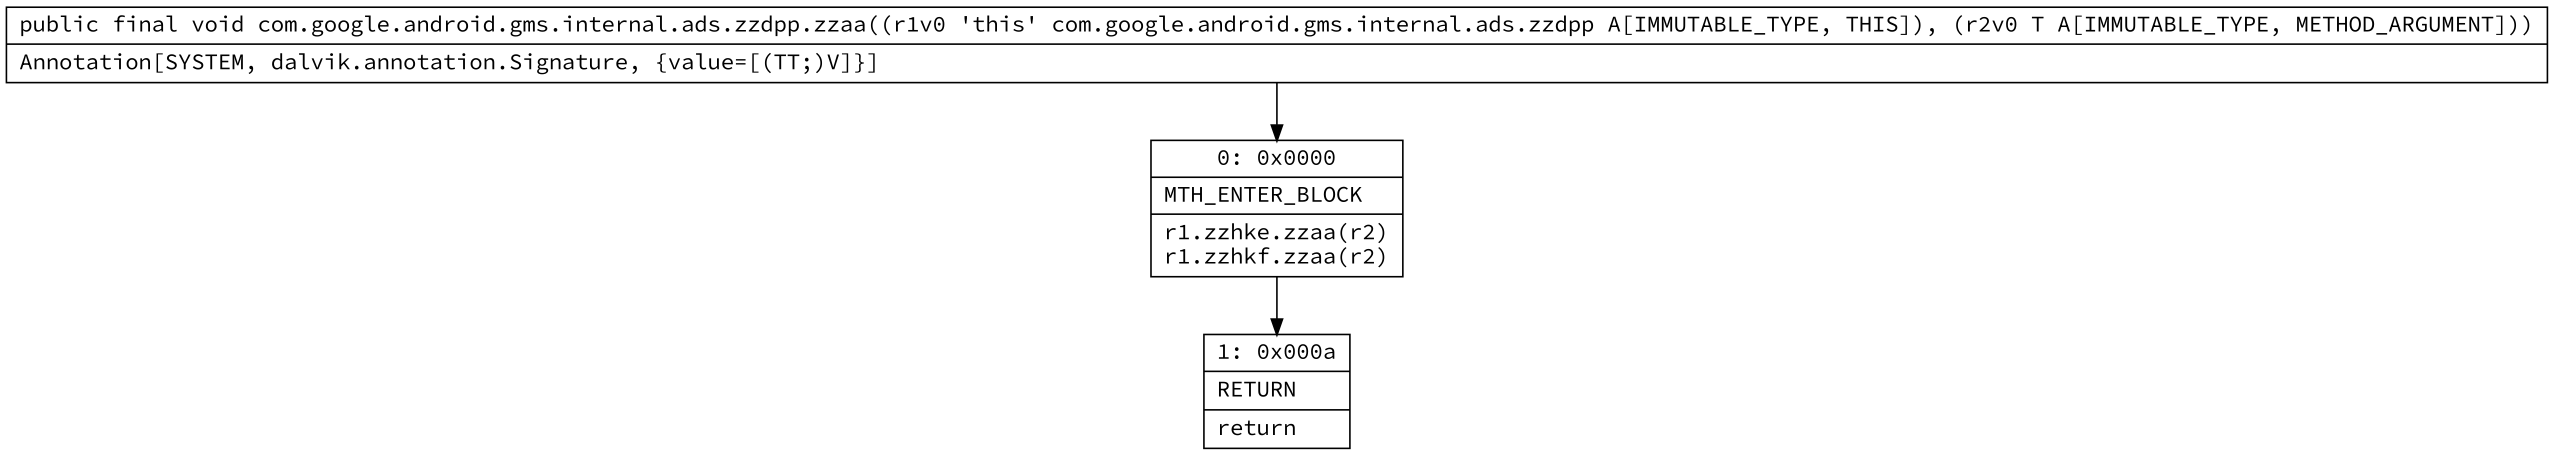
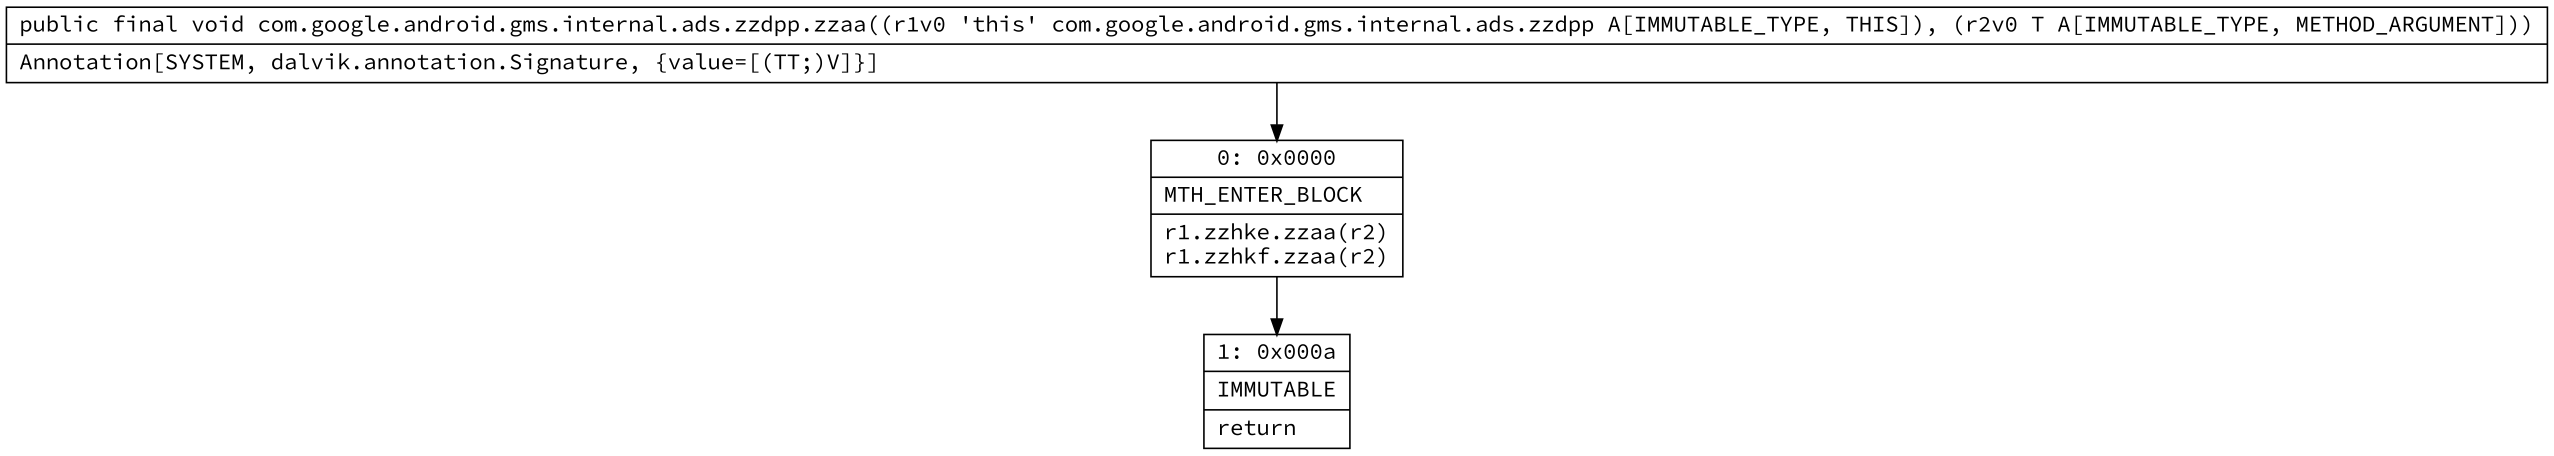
node "1: 0x000a": text "RETURN" -> "IMMUTABLE"
